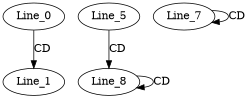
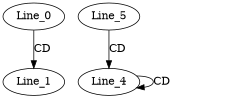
node "Line_7": removed
node "Line_8": label "Line_8" -> "Line_4"
